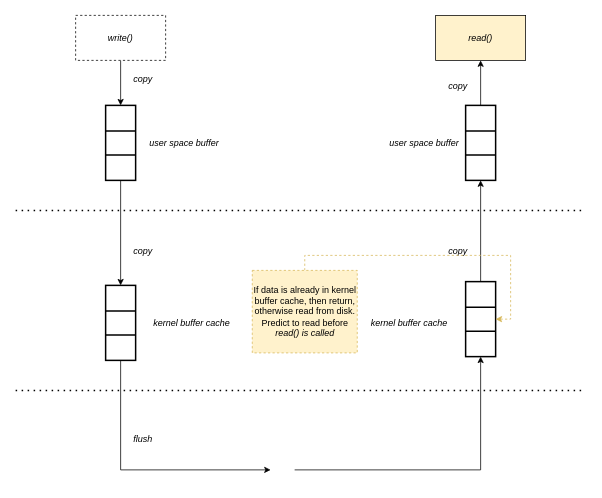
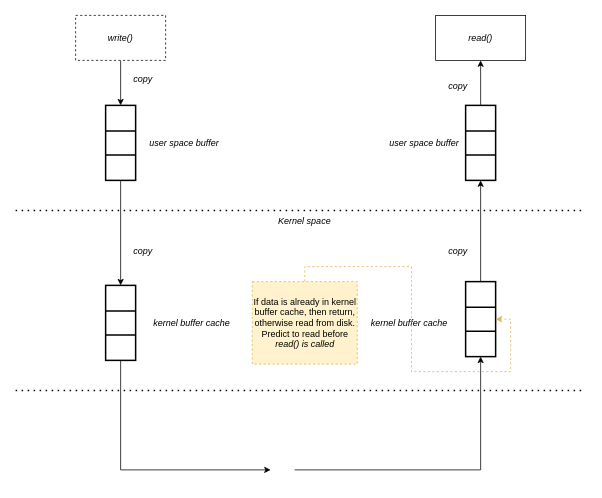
node "read()": fillcolor #fff2cc -> #ffffff
node "Kernel space": added
node "If data is already in kernel buffer cache, then return, otherwise read from disk. Predict to read before read() is called": moved (305, 312) -> (305, 323)
node "flush": removed
